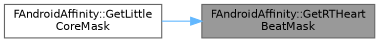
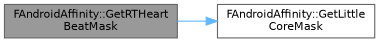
edge "FAndroidAffinity::GetLittle CoreMask" -> "FAndroidAffinity::GetRTHeart BeatMask": reversed
